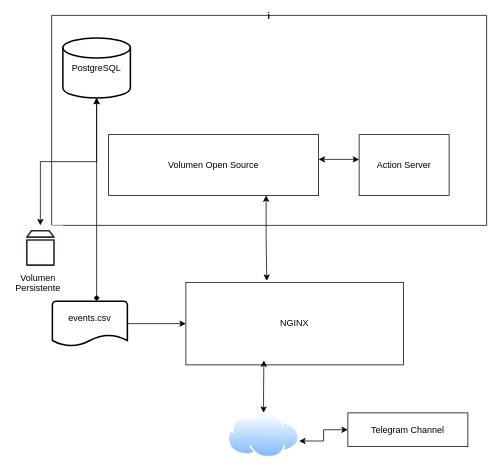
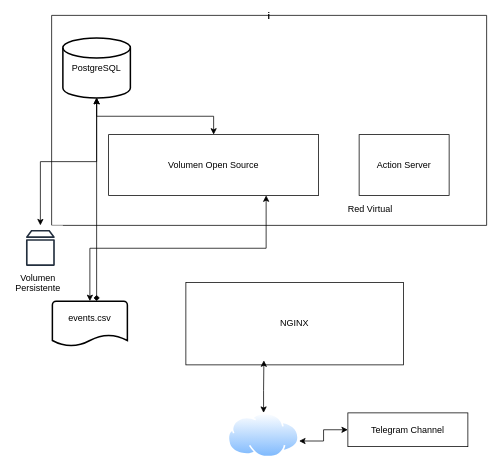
edge "PostgreSQL" -- "Volumen Open Source": added
edge "Volumen Open Source" -- "Action Server": removed
node "Red Virtual": added
edge "Volumen Open Source" -- "NGINX": now "Volumen Open Source" -- "events.csv"
edge "events.csv" -> "NGINX": removed
